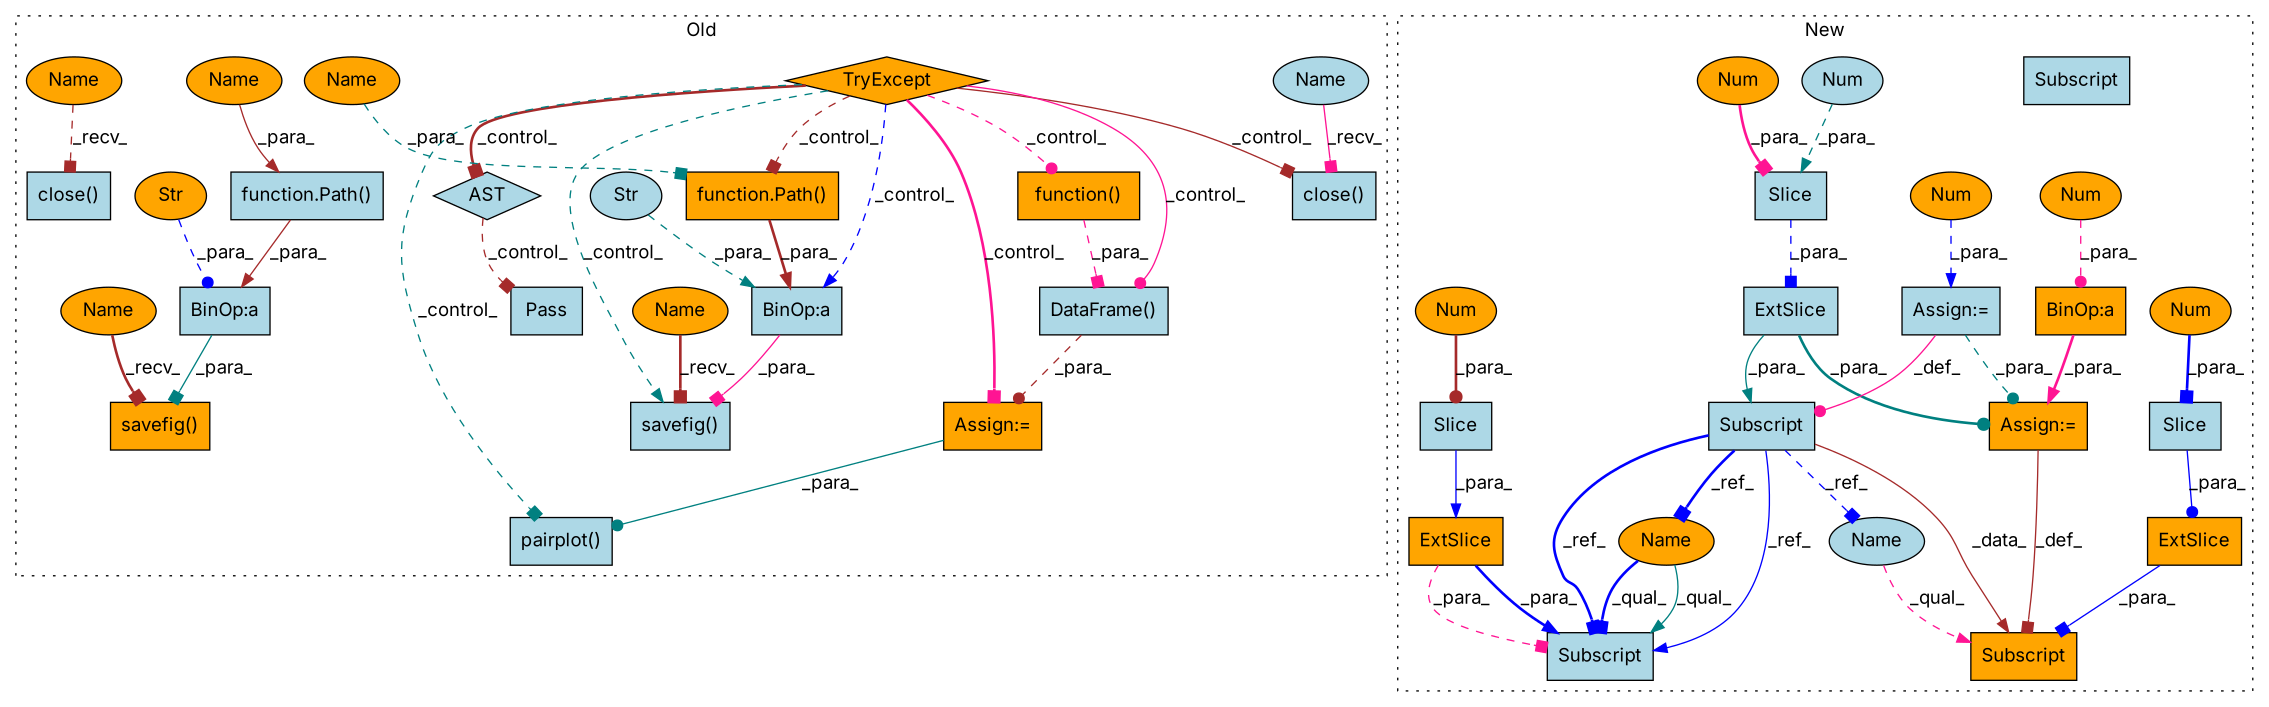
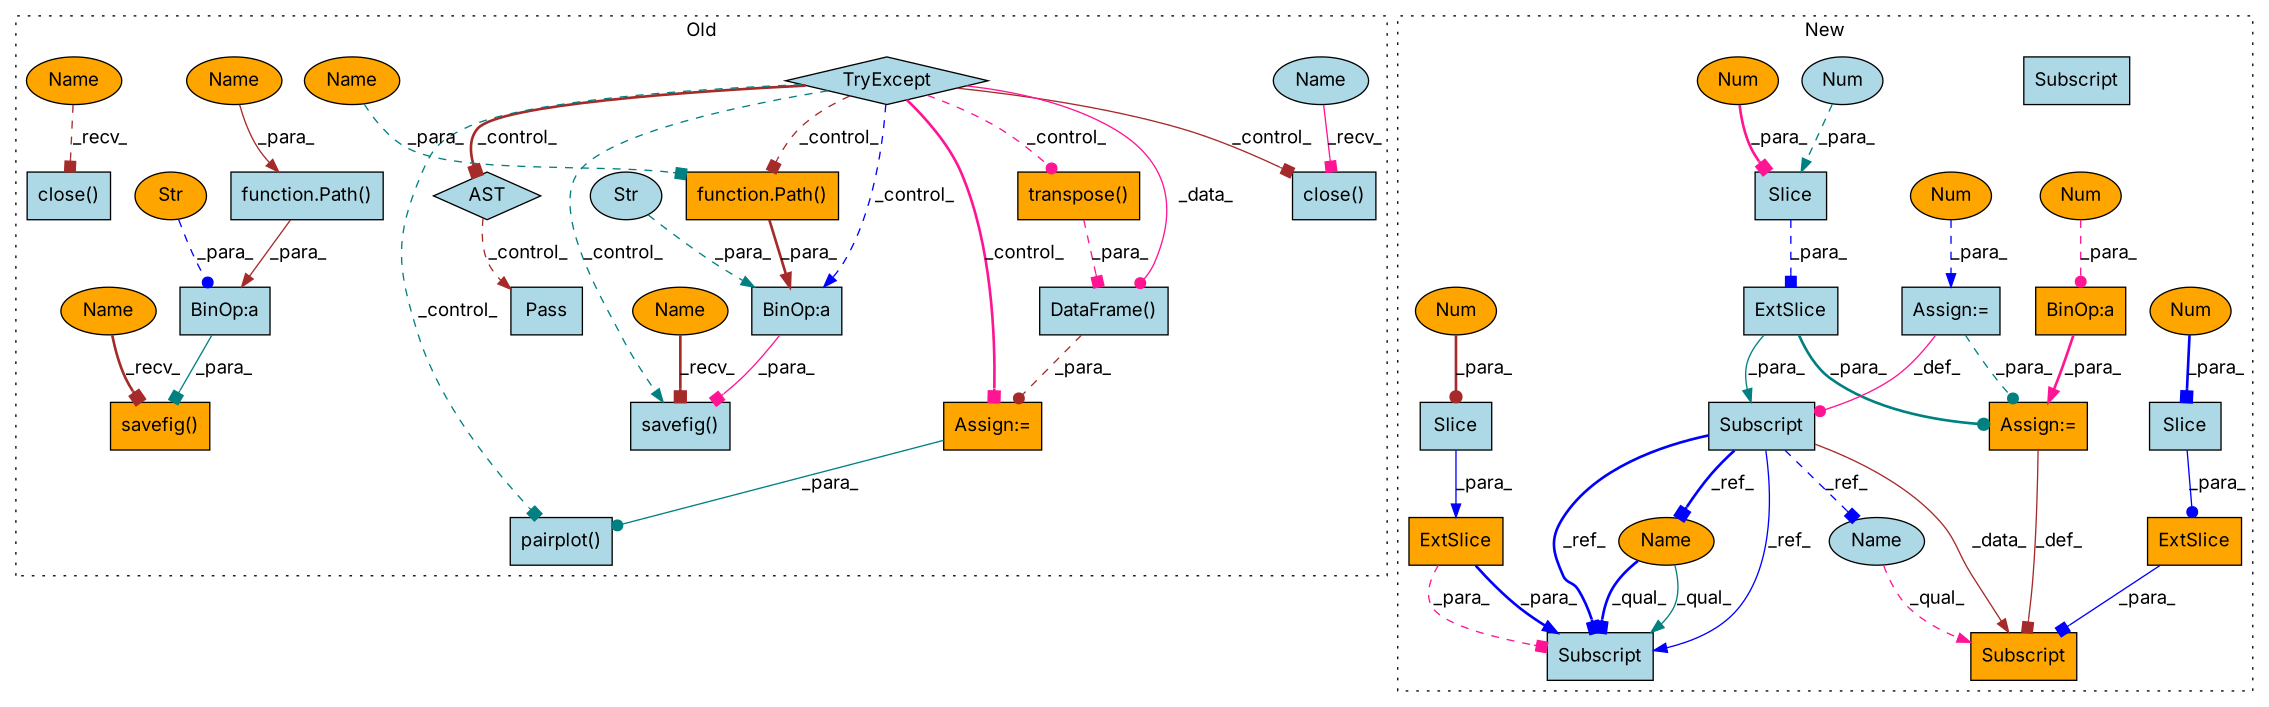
node "TryExcept": fillcolor orange -> lightblue
node "function()": label "function()" -> "transpose()"
edge "TryExcept" -> "DataFrame()": label "_control_" -> "_data_"
edge "AST" -> "Pass": arrowhead box -> normal
